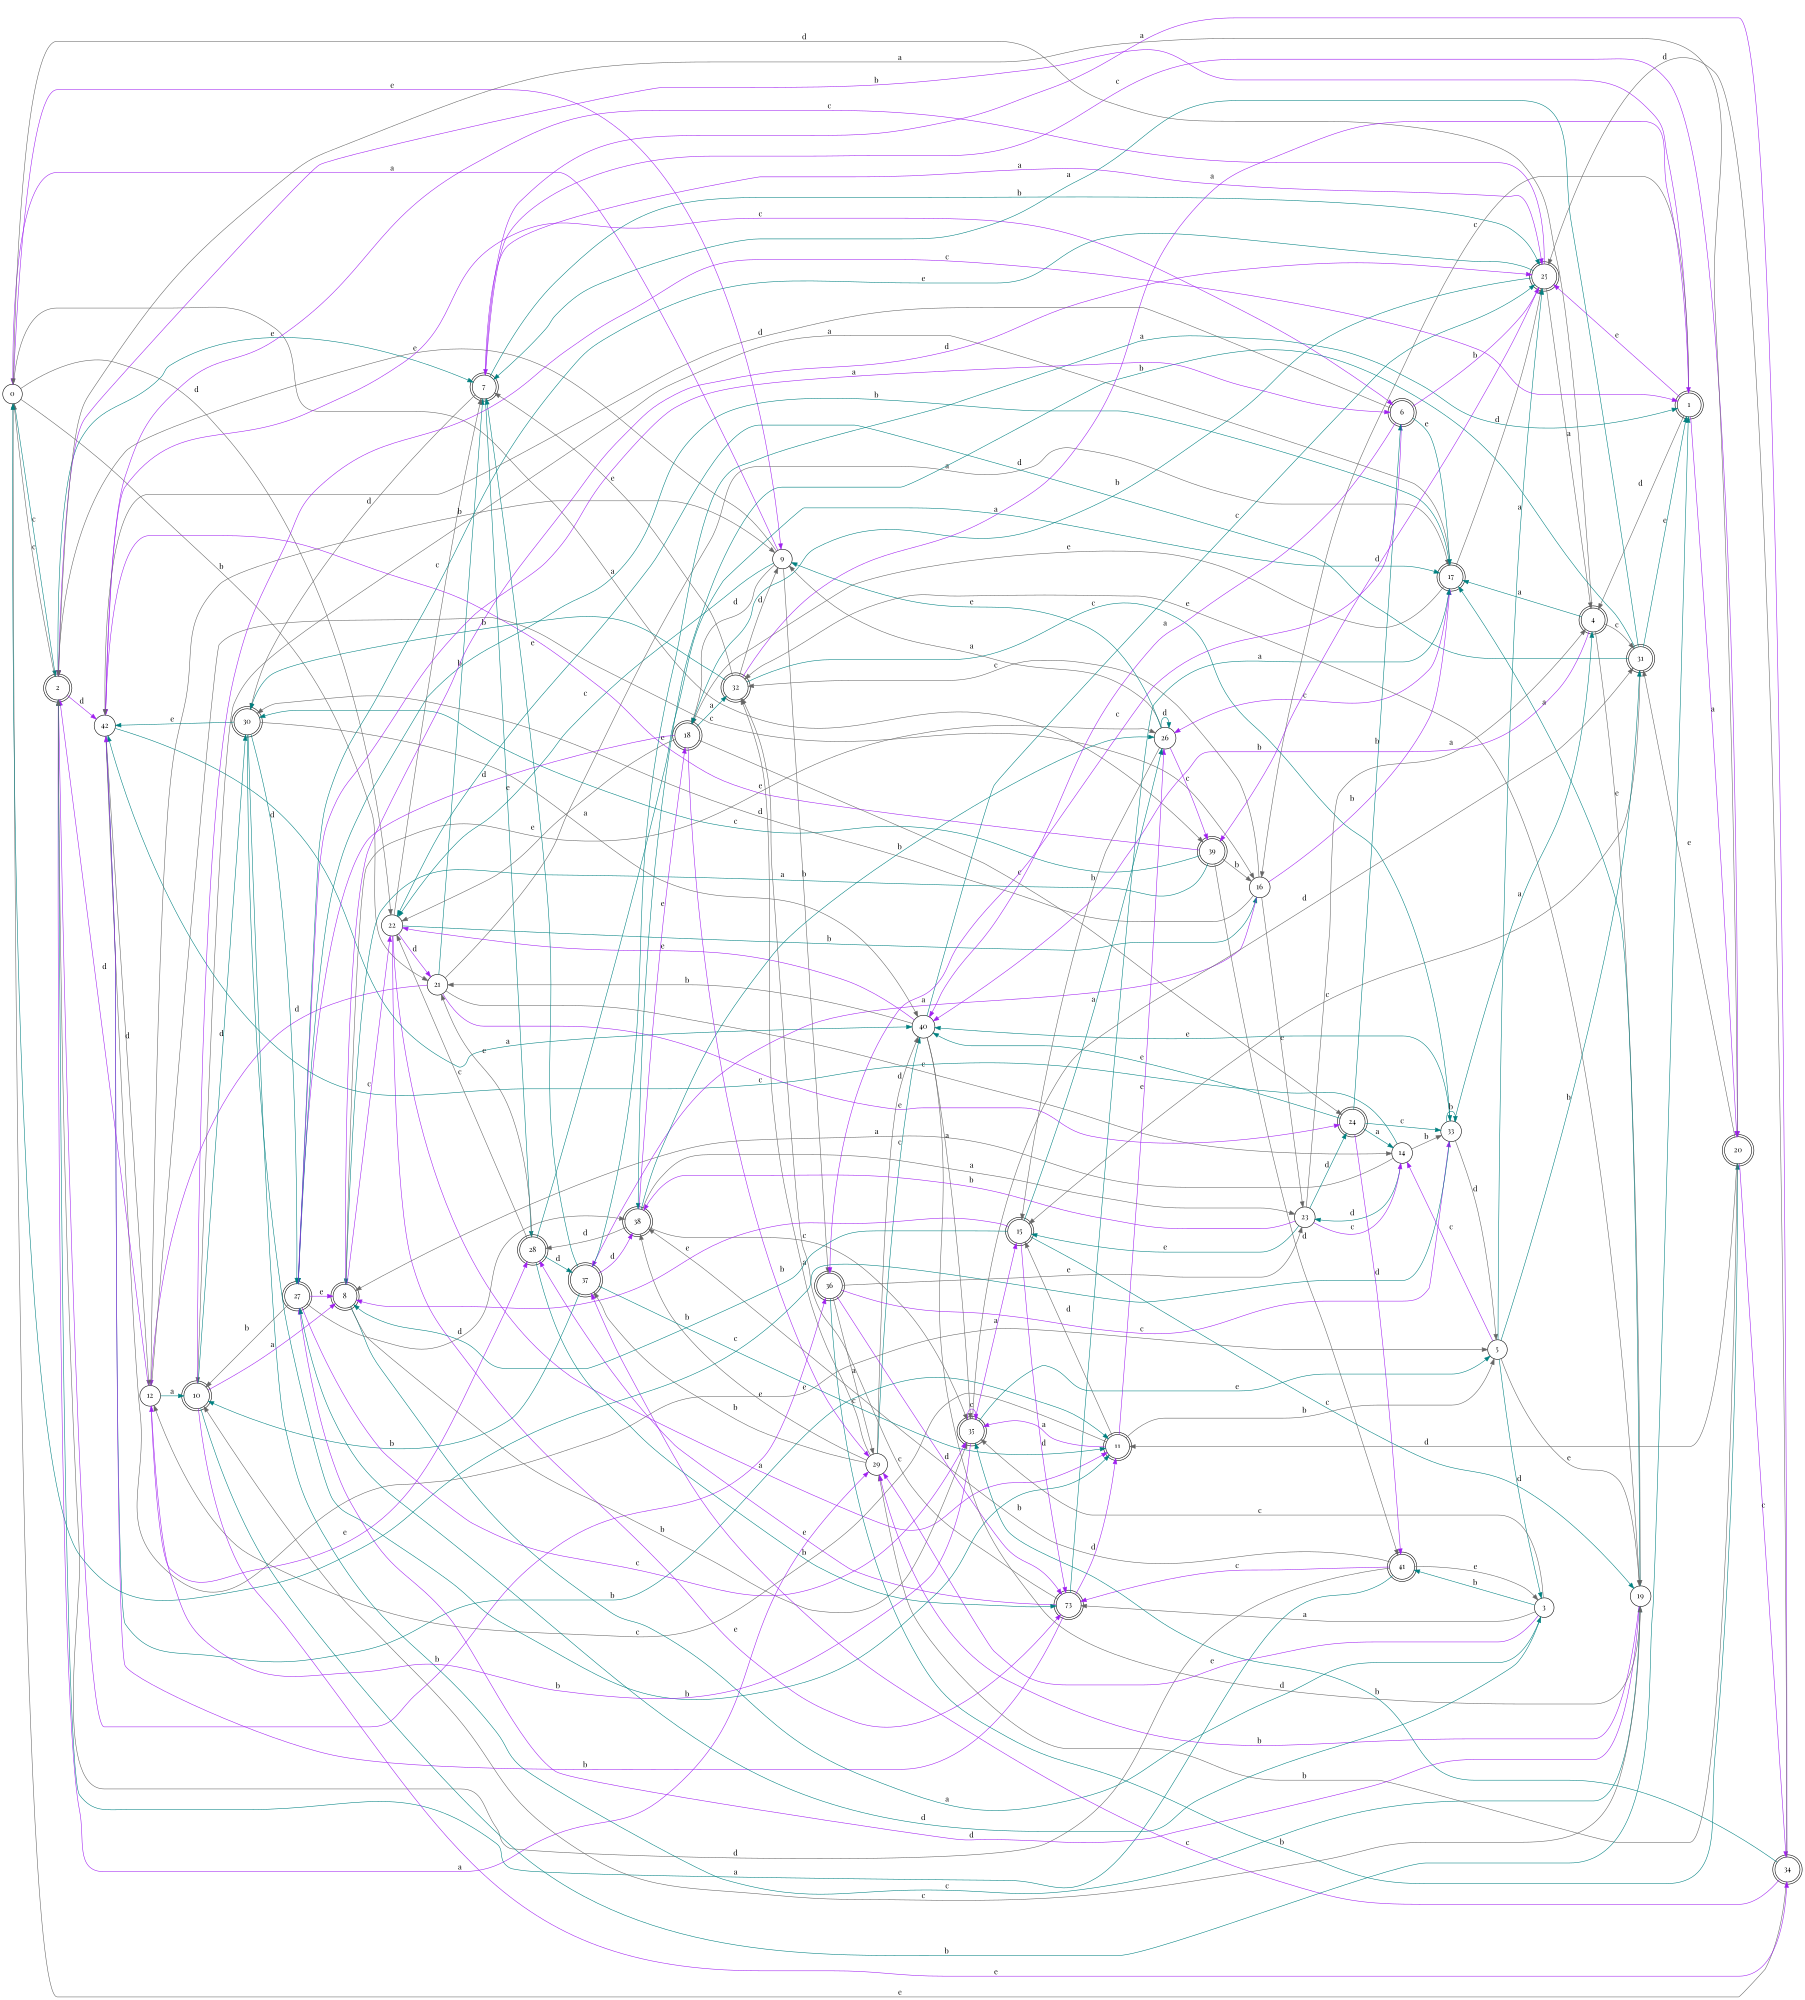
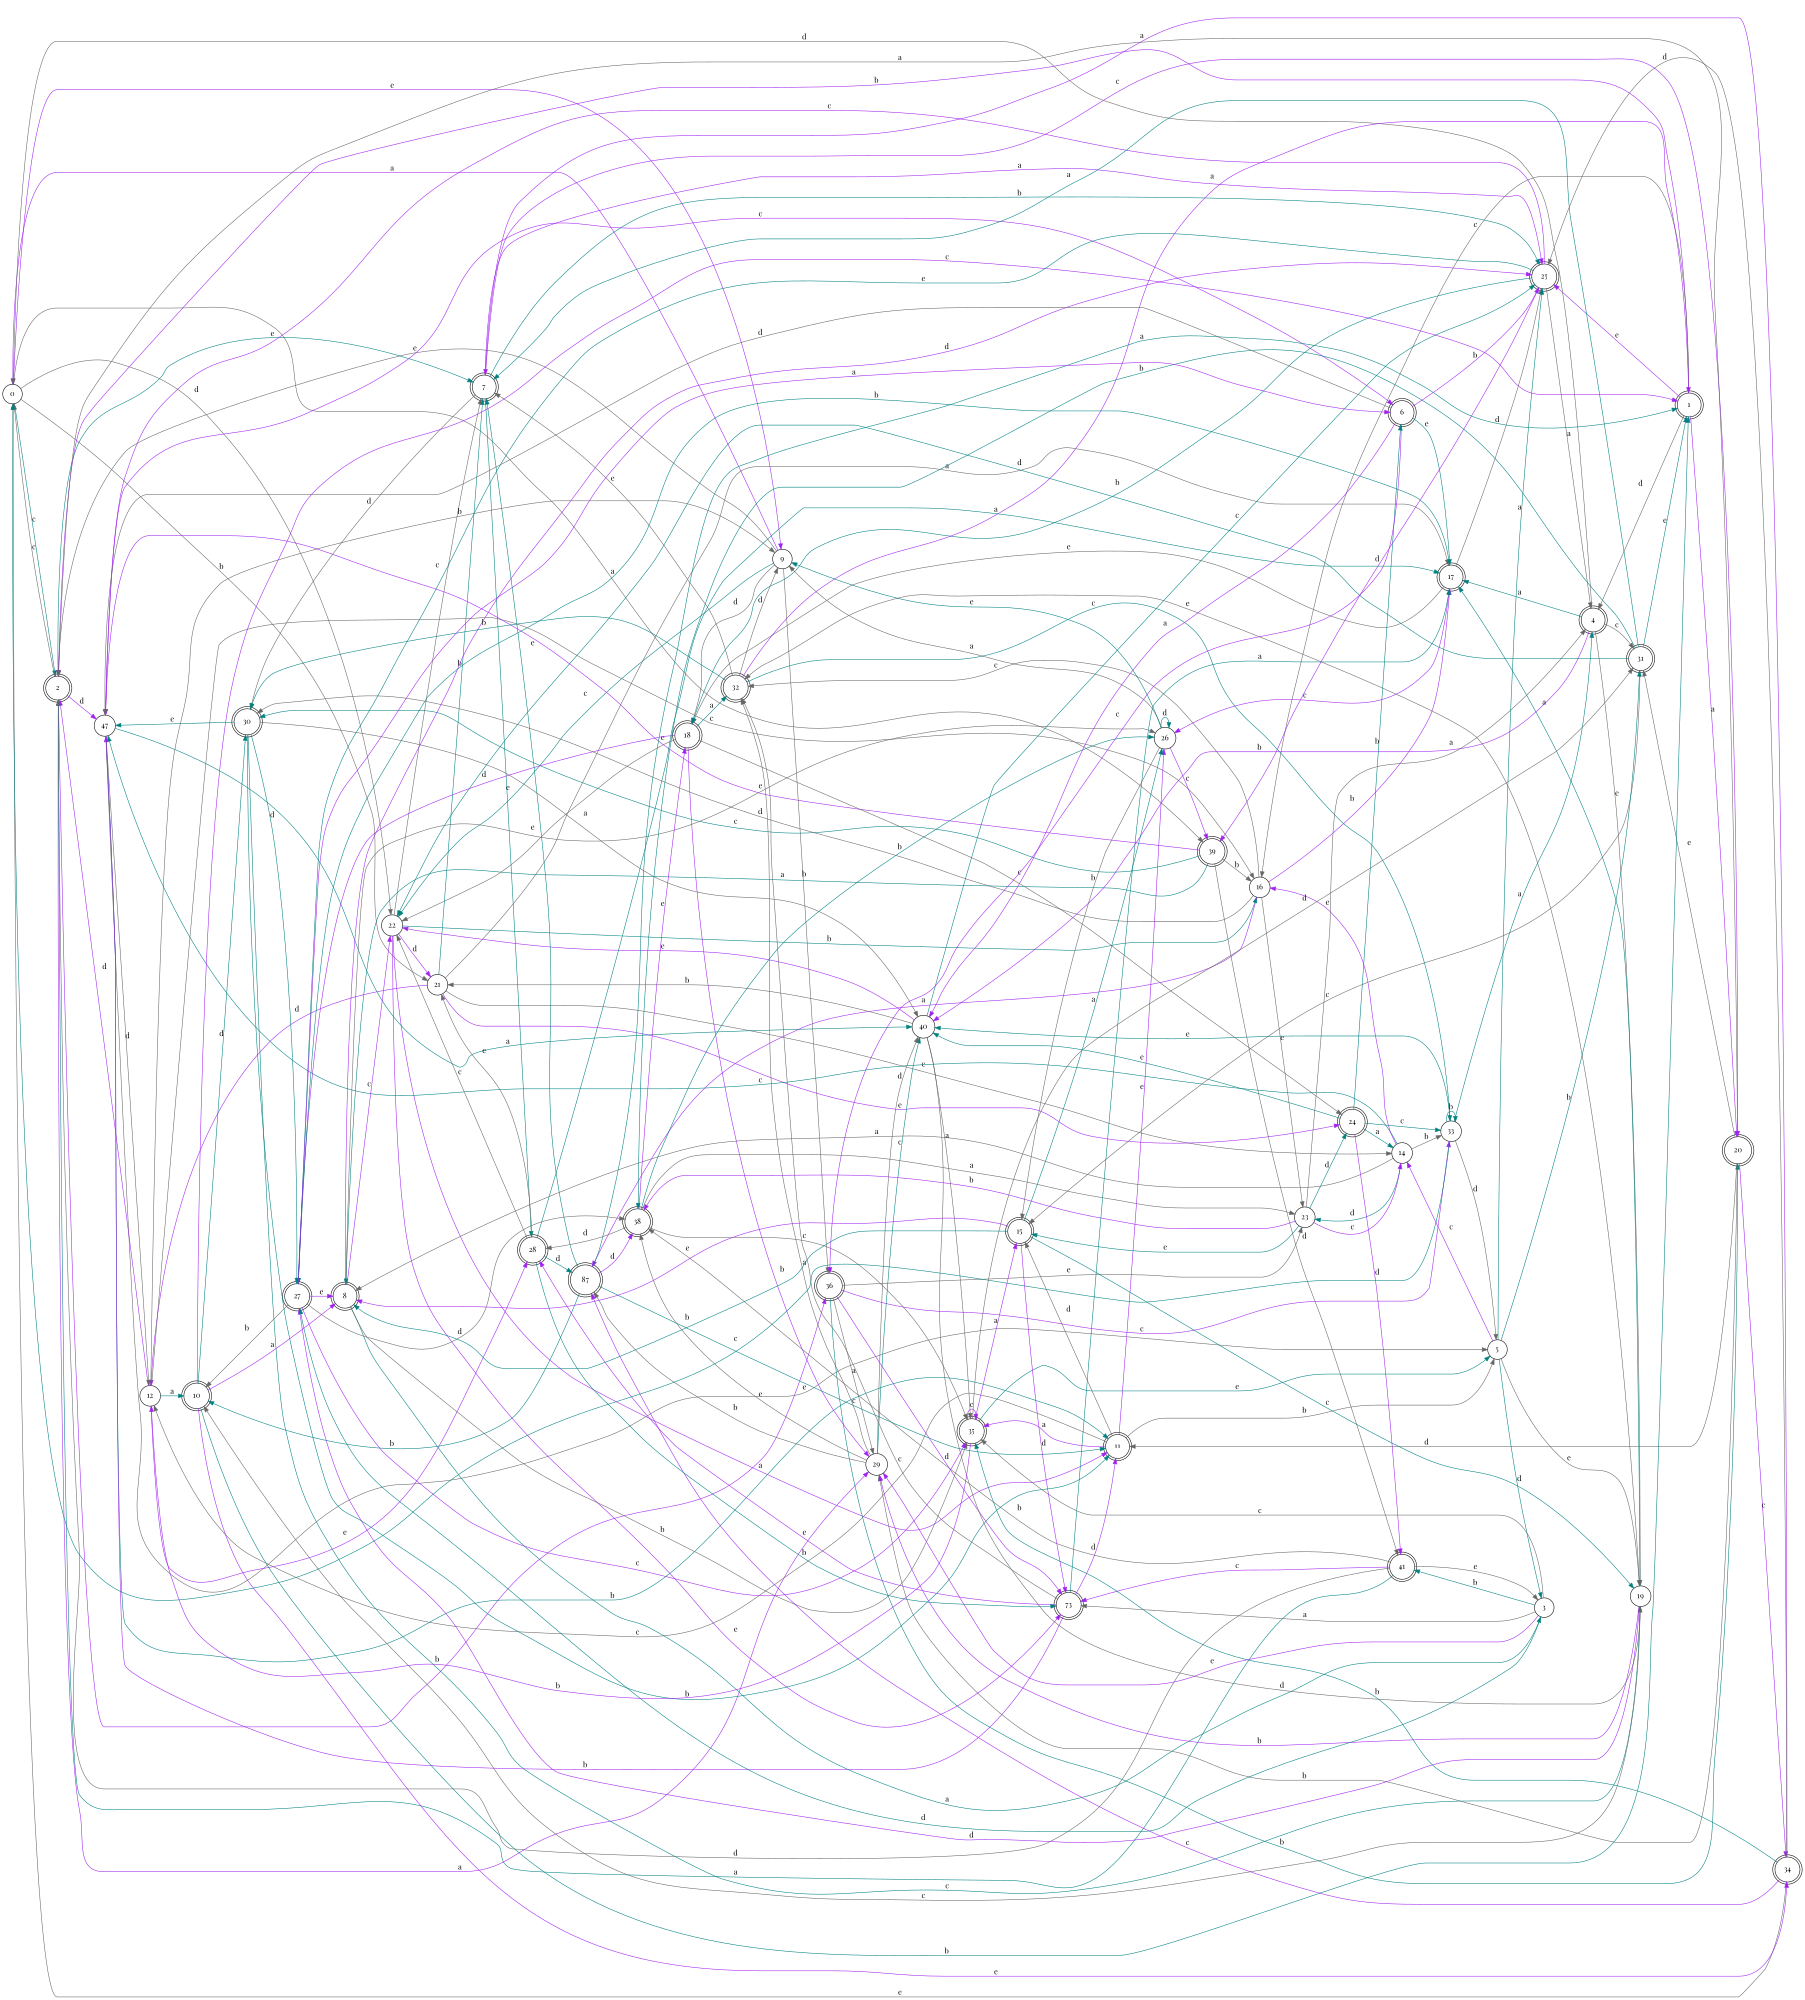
edge "17" -> "10": removed, label "a"
node "42": label "42" -> "47"
edge "14" -> "16": added, label "e"
node "37": label "37" -> "87"
